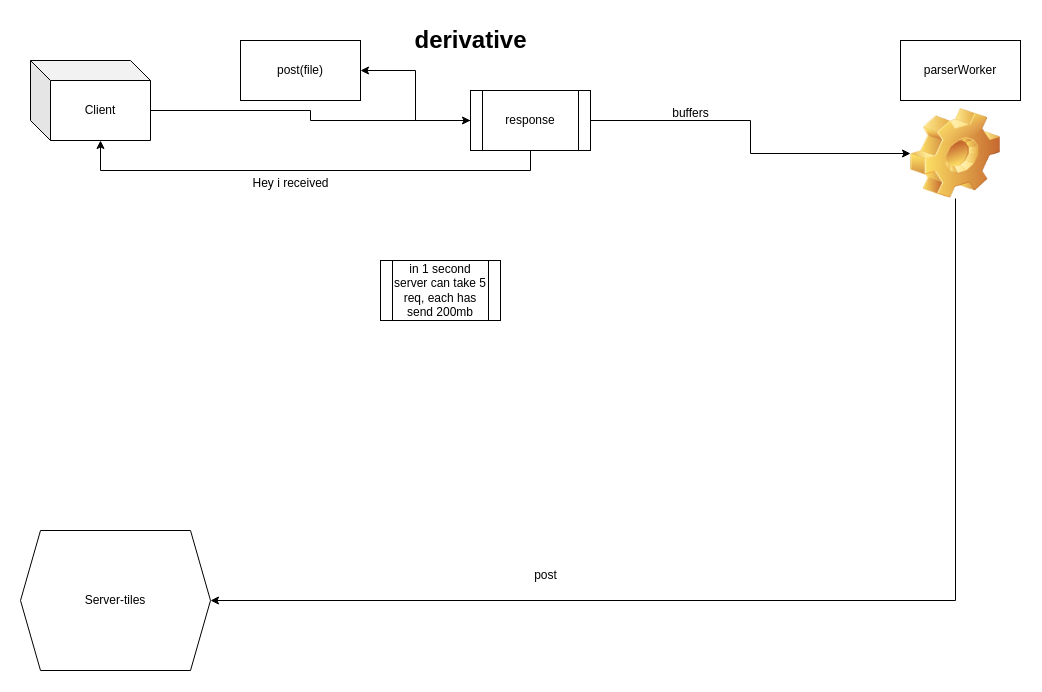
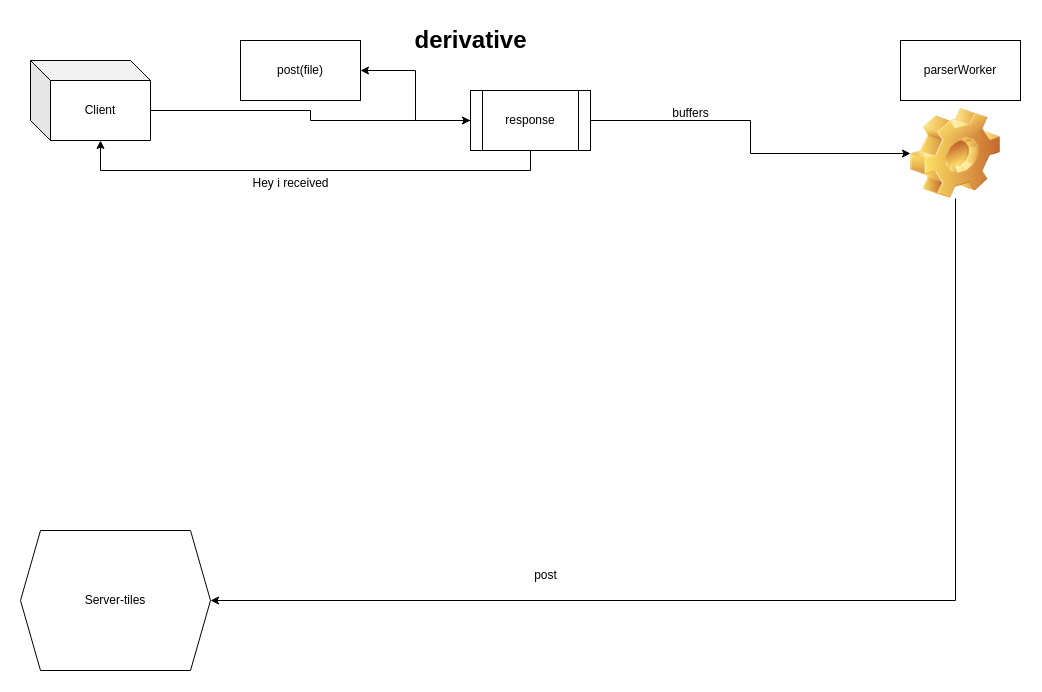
node "in 1 second server can take 5 req, each has send 200mb": removed
